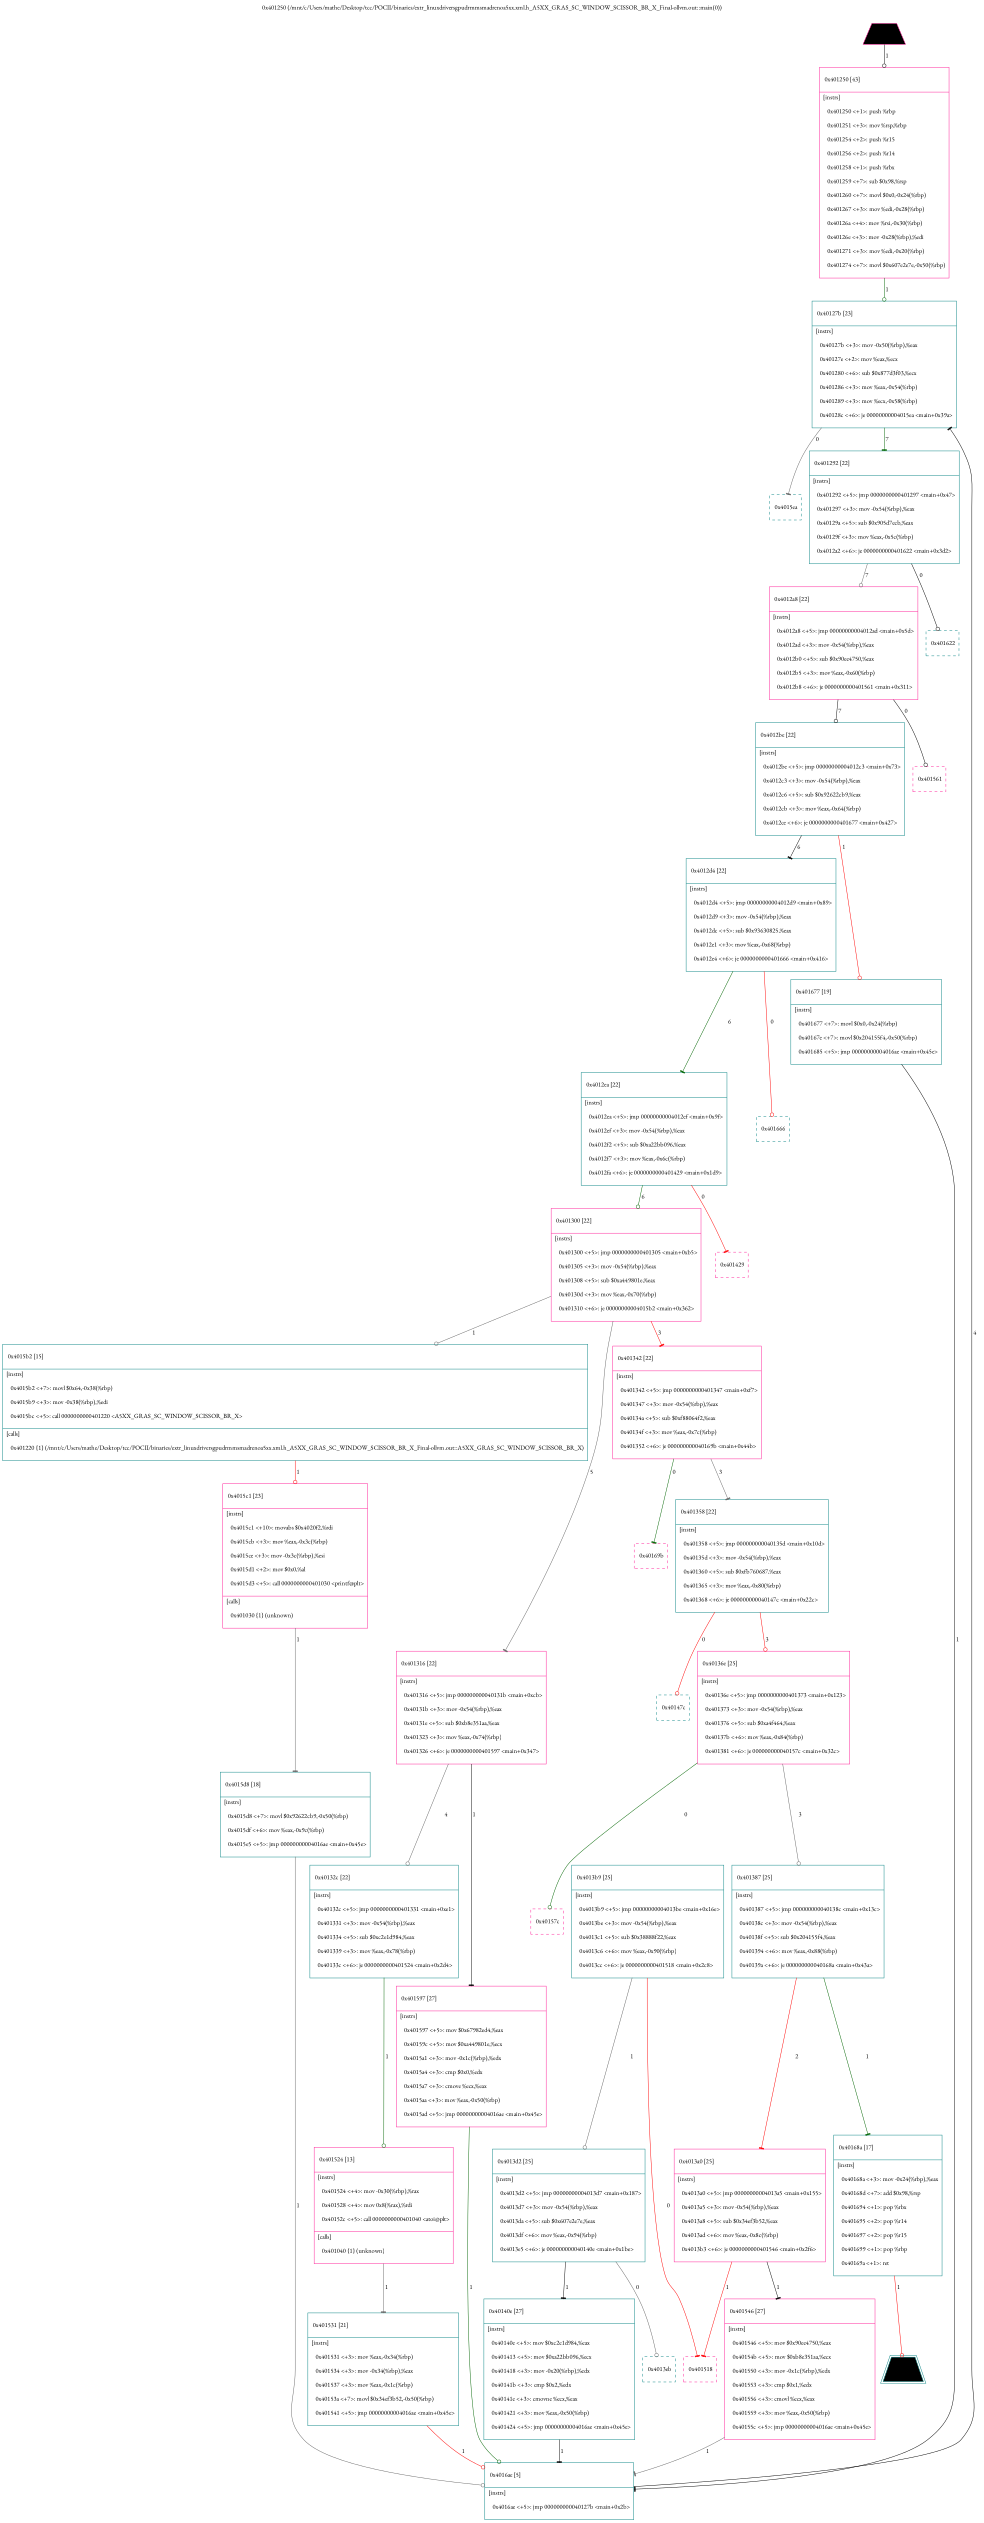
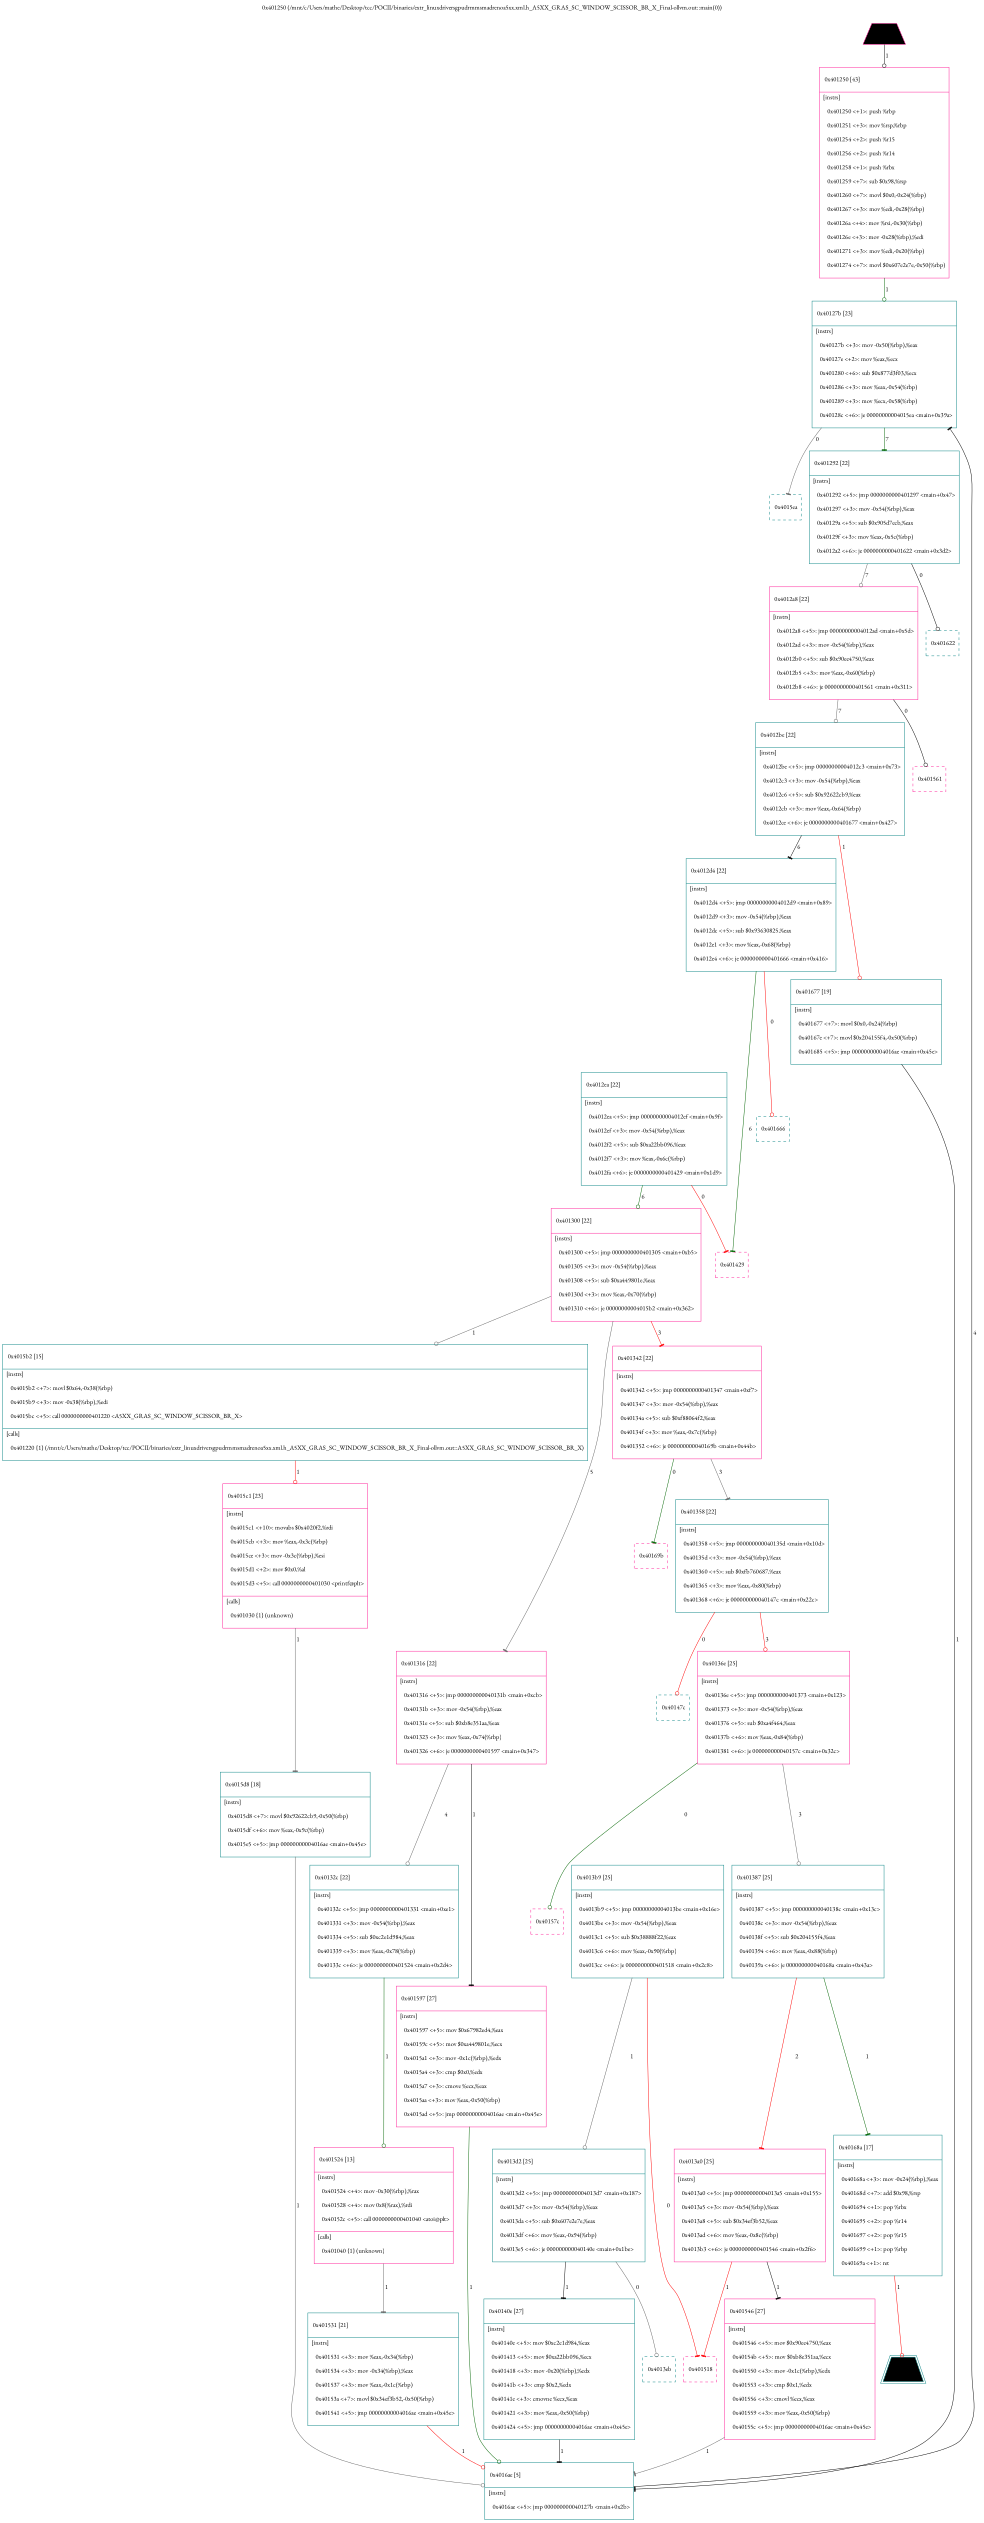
edge "0x4012a8 [22]" -> "0x4012be [22]": color black -> gray40
edge "0x4012d4 [22]" -> "0x4012ea [22]": now "0x4012d4 [22]" -> "0x401429"
